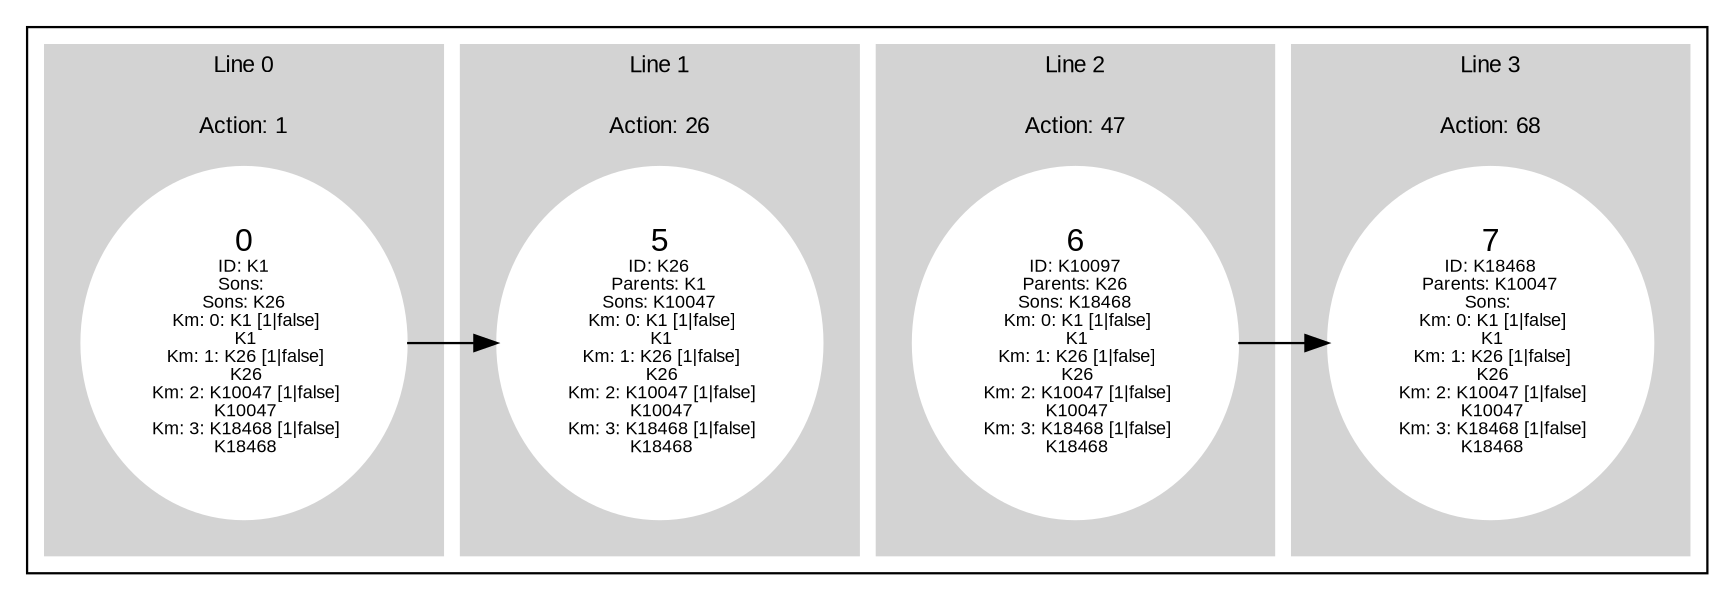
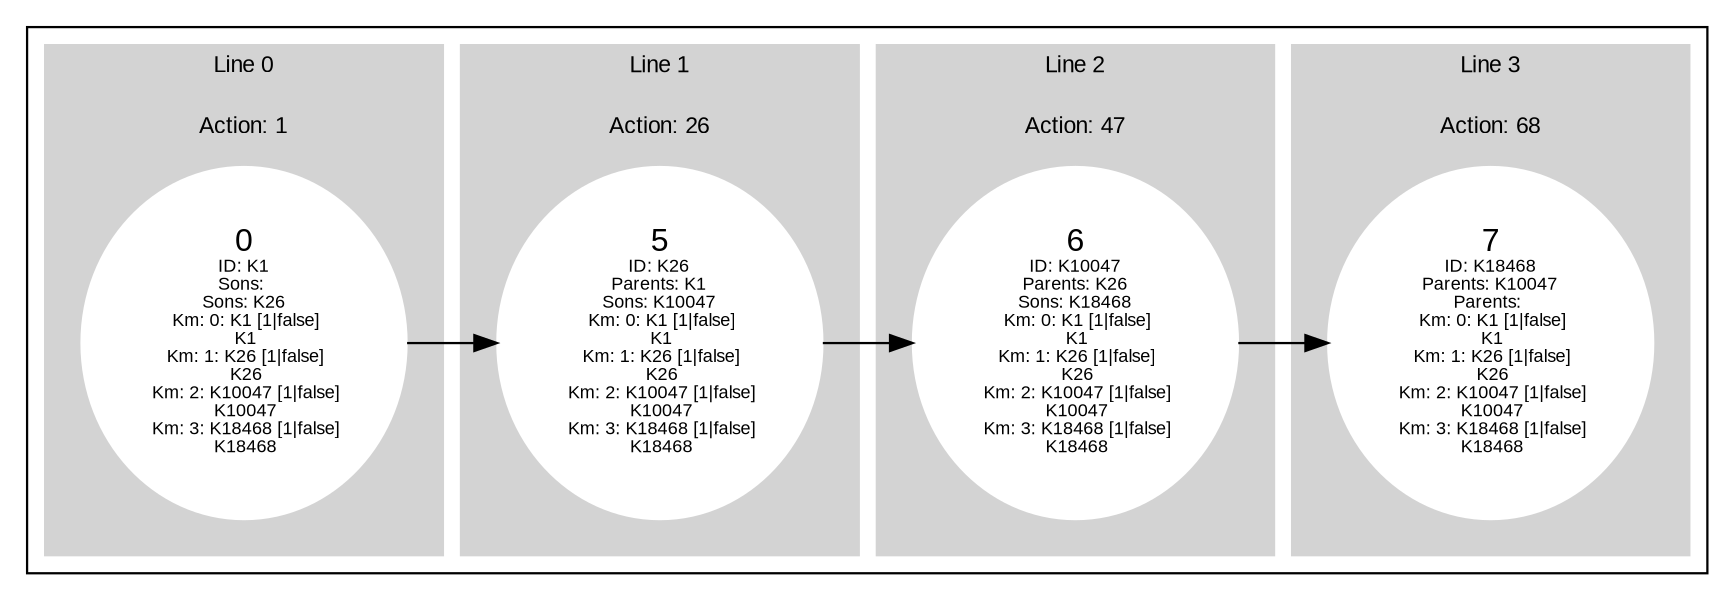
node "6": text "ID: K10097" -> "ID: K10047"
node "7": text "Sons:" -> "Parents:"
edge "5" -> "6": added
